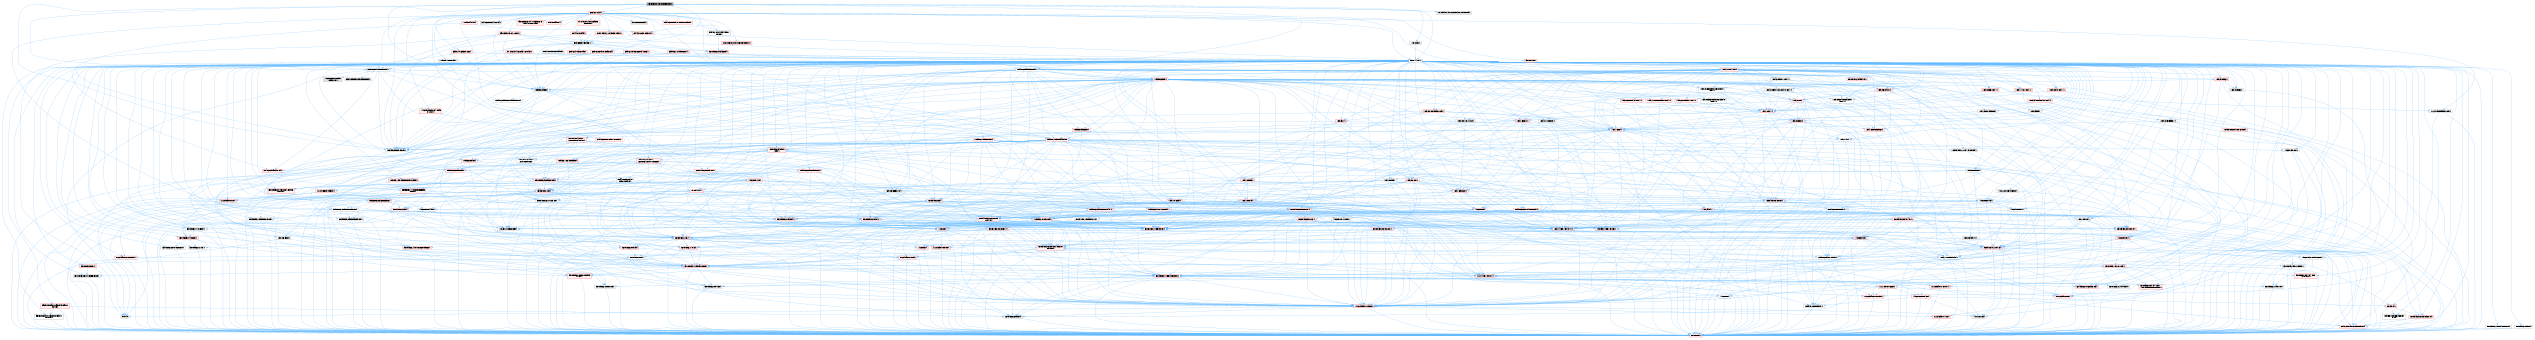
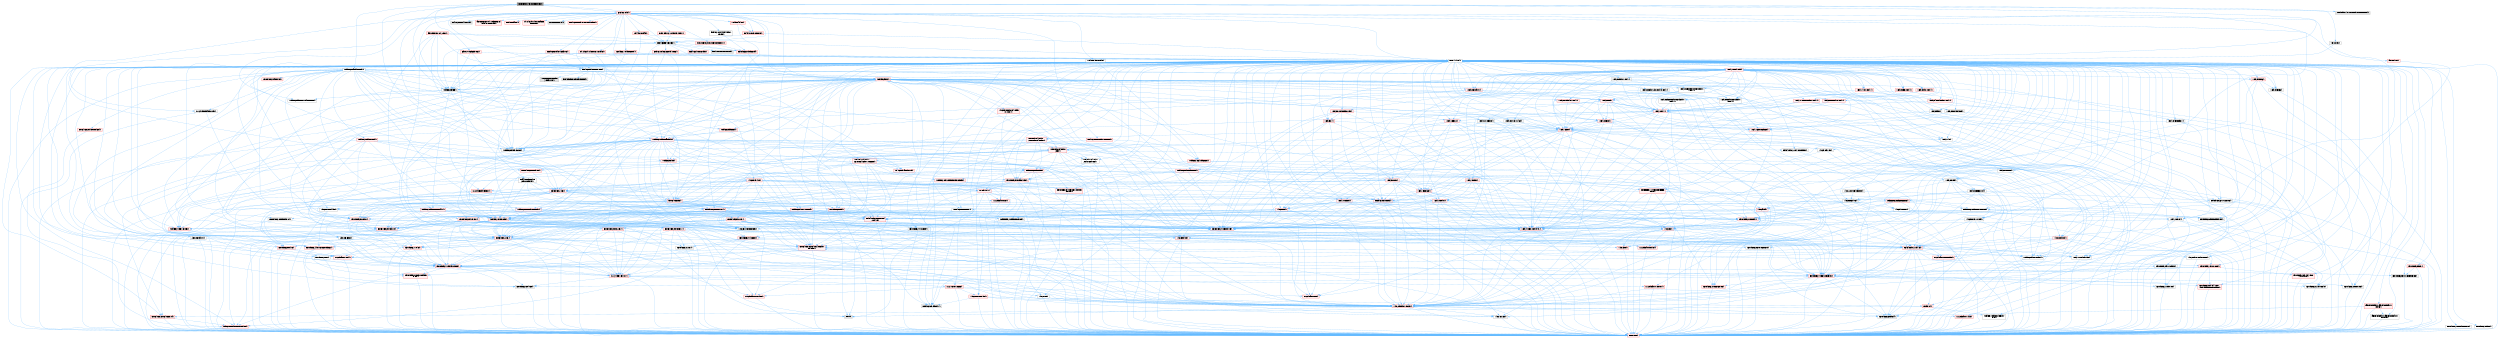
edge "Engine/World.h" -> "GameFramework/Actor.h": now "Engine/World.h" -> "UObject/ObjectCompileContext.h"
